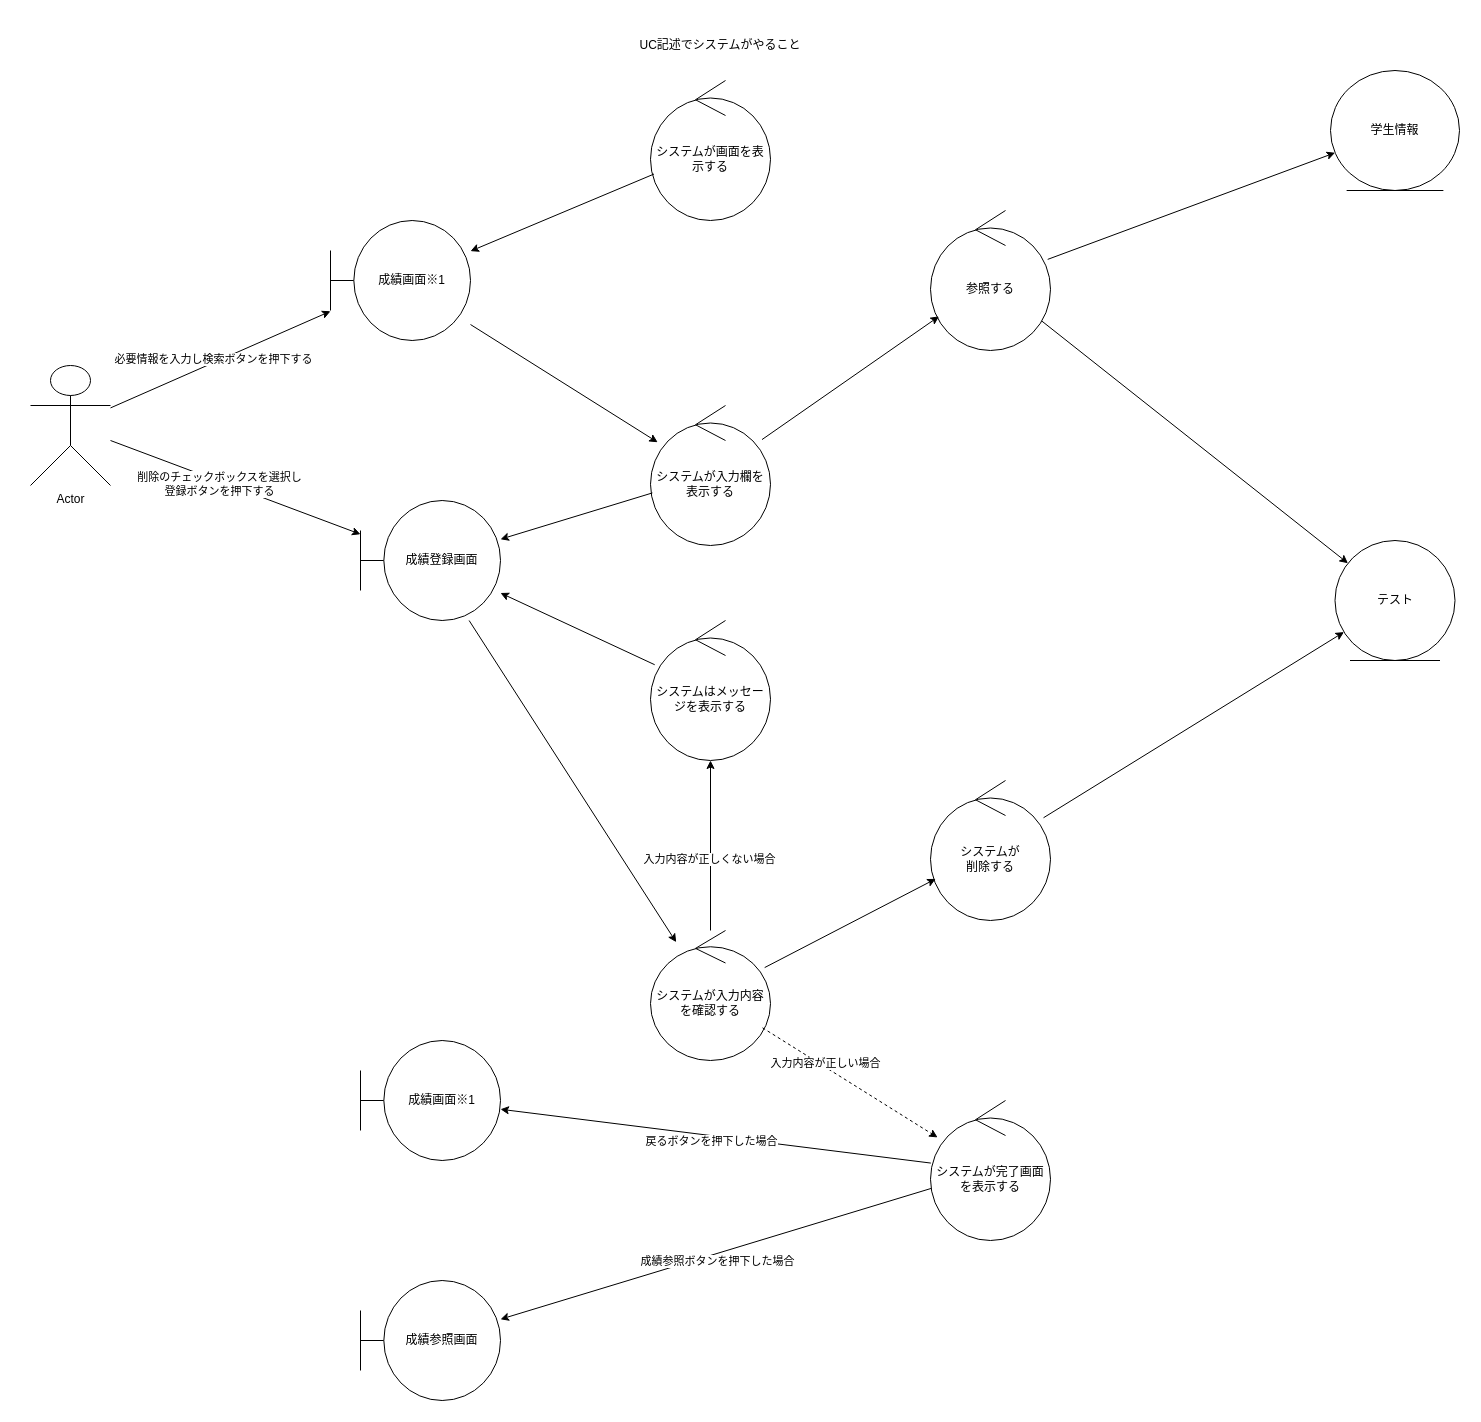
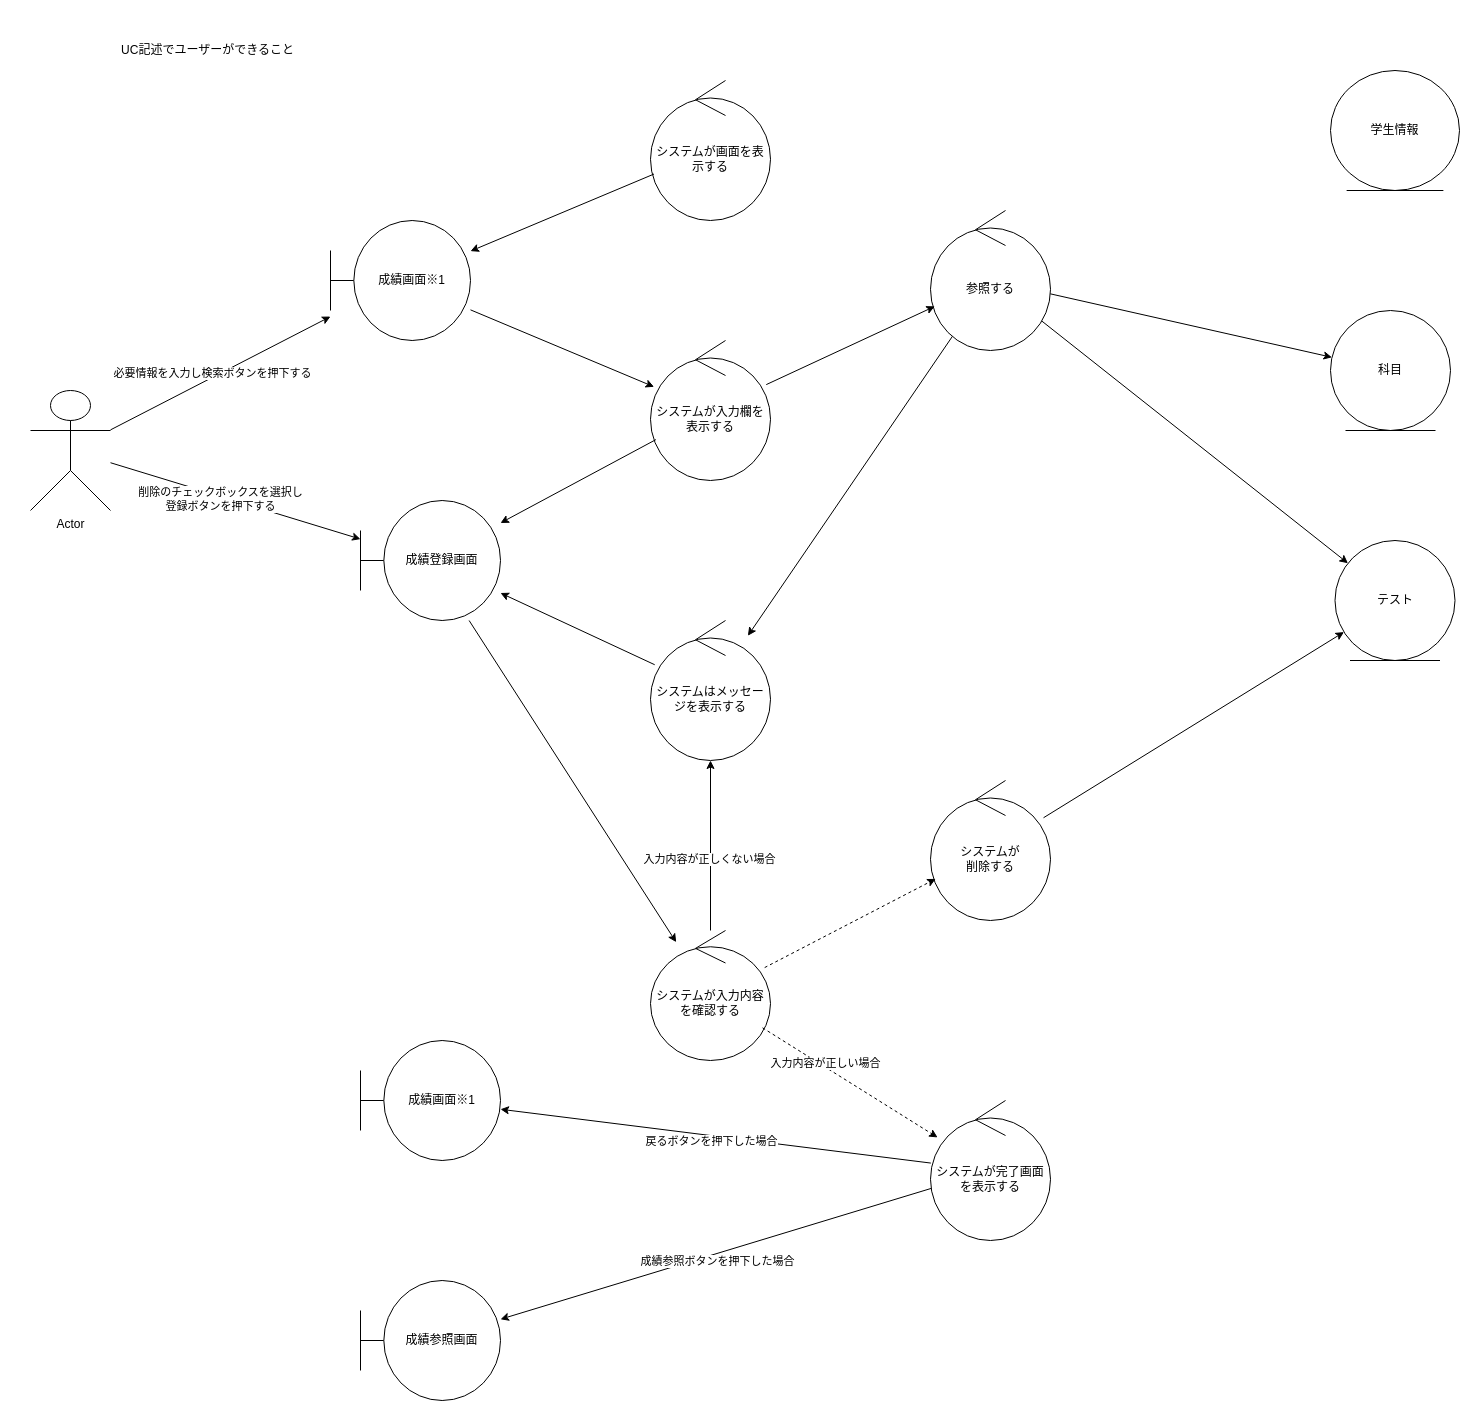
node "UC記述でシステムがやること": removed
node "UC記述でユーザーができること": added
edge "参照する" -> "学生情報": now "参照する" -> "システムはメッセージを表示する"
edge "参照する" -> "科目": added
node "科目": added
node "Actor": moved (71, 426) -> (71, 451)
node "システムが入力欄を表示する": moved (711, 476) -> (711, 411)
edge "システムが入力内容を確認する" -> "システムが 削除する": style solid -> dashed
